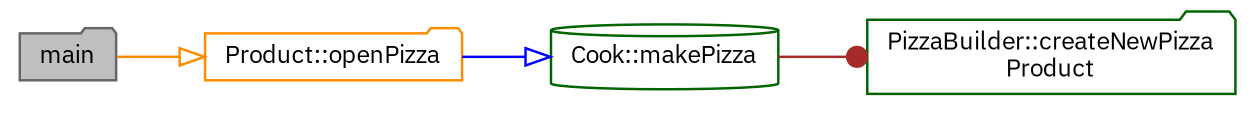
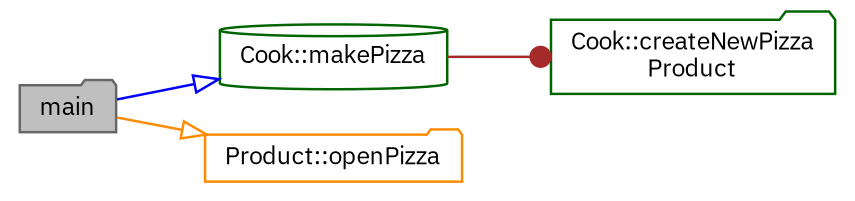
edge "Product::openPizza" -> "Cook::makePizza": now "main" -> "Cook::makePizza"
node "PizzaBuilder::createNewPizza Product": label "PizzaBuilder::createNewPizza Product" -> "Cook::createNewPizza Product"
